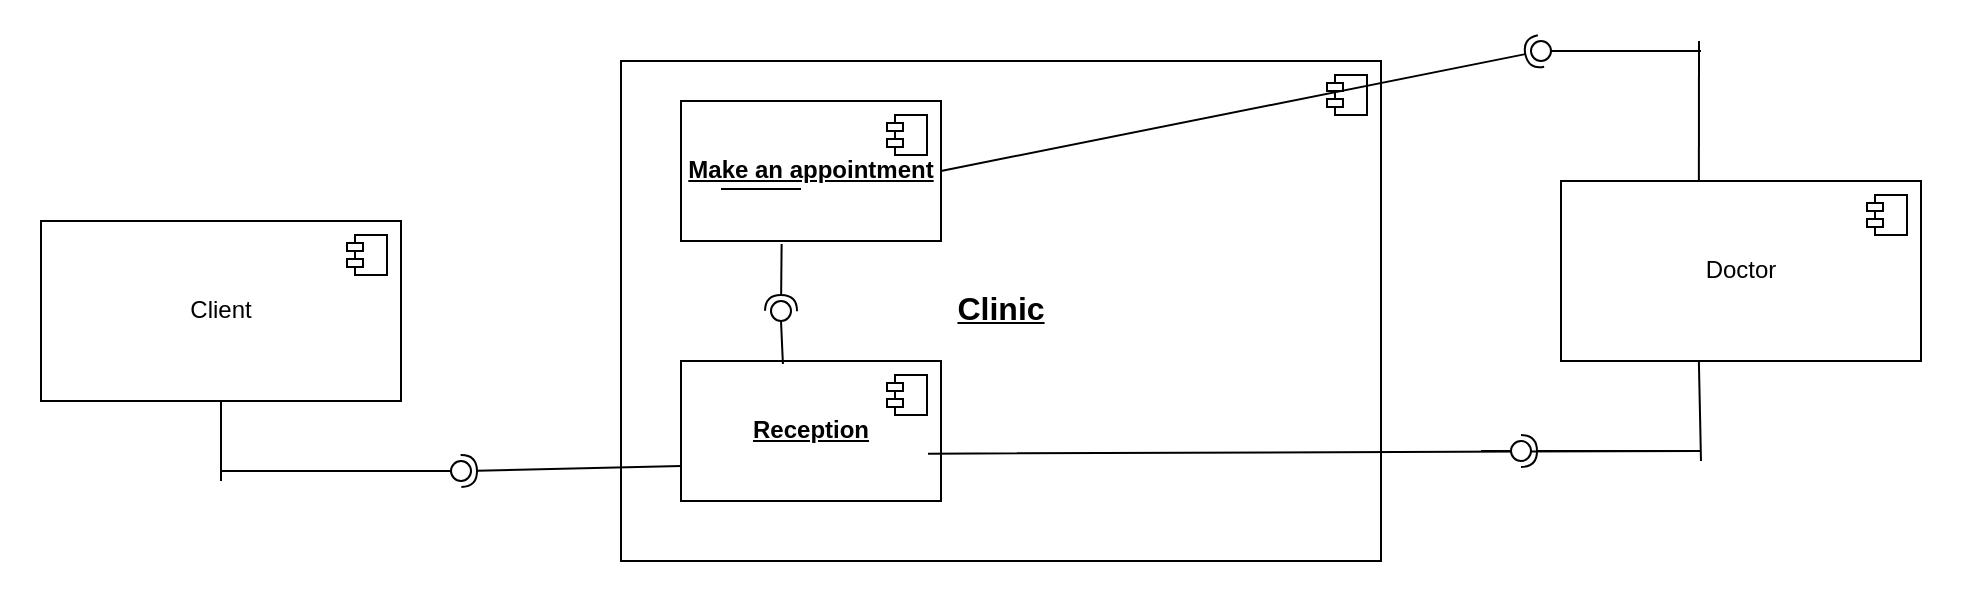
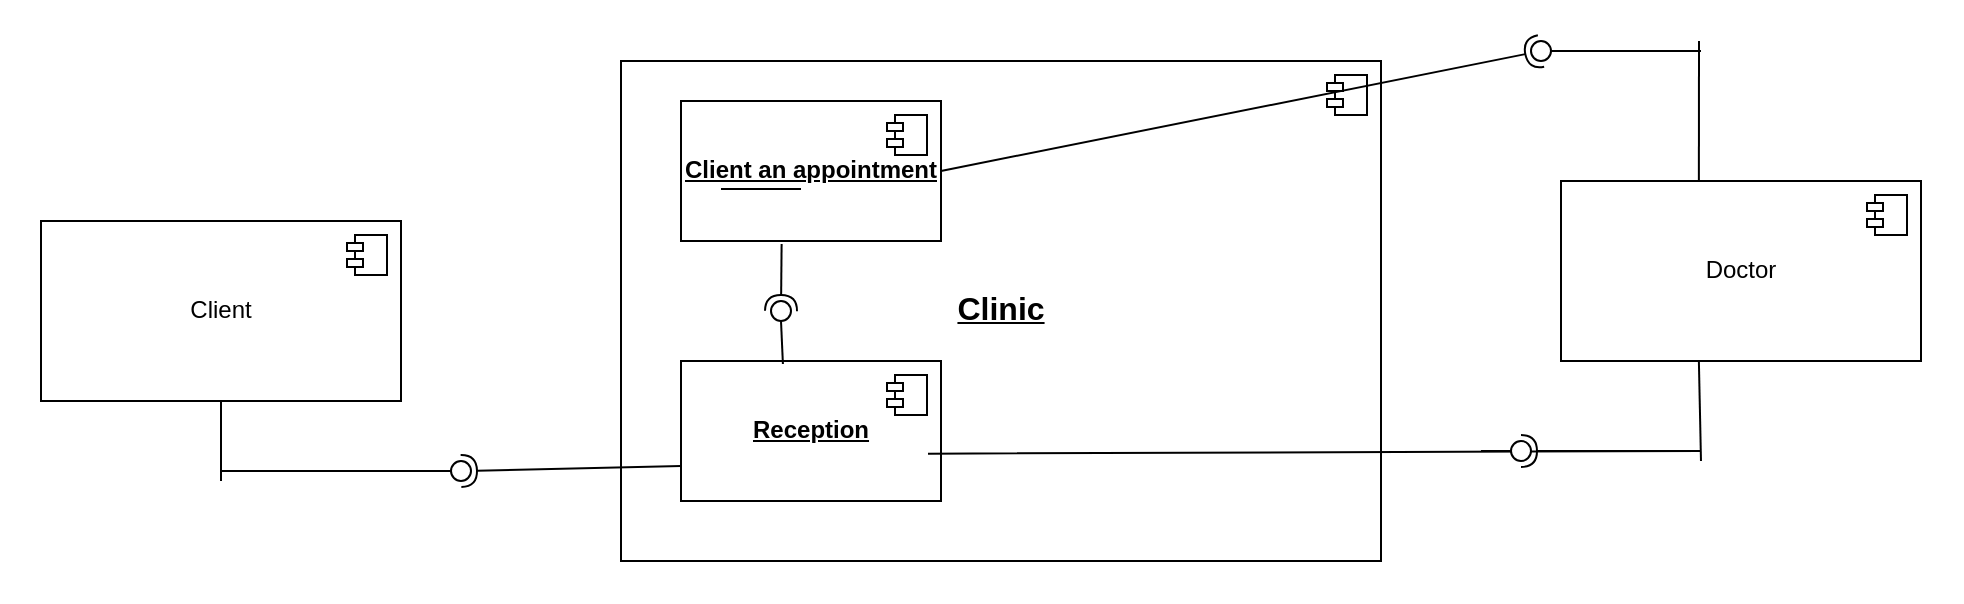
node "Make an appointment": label "Make an appointment" -> "Client an appointment"
